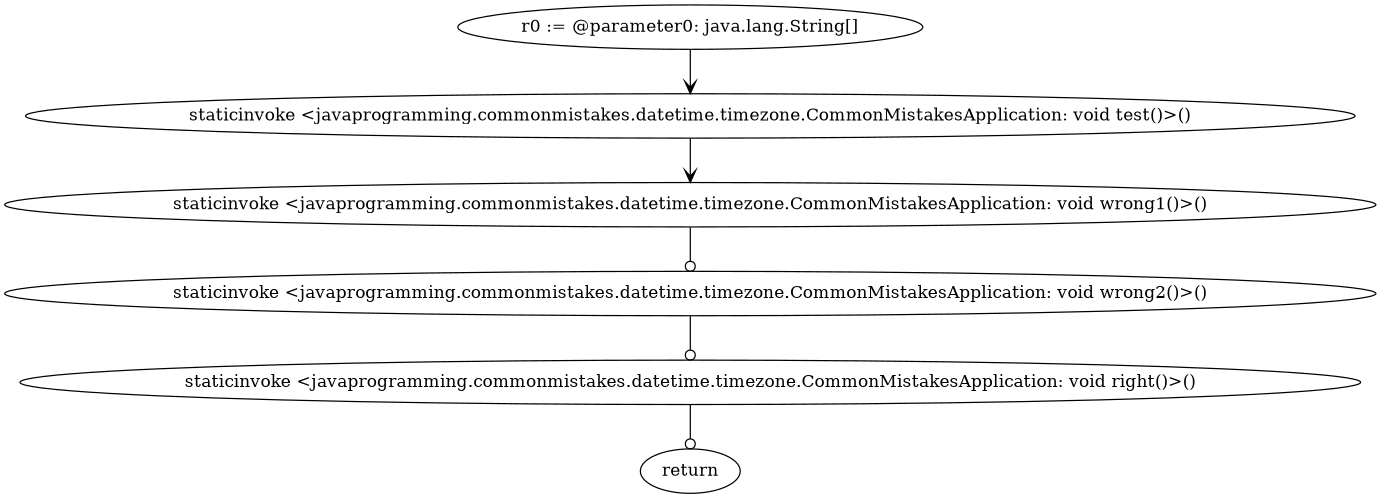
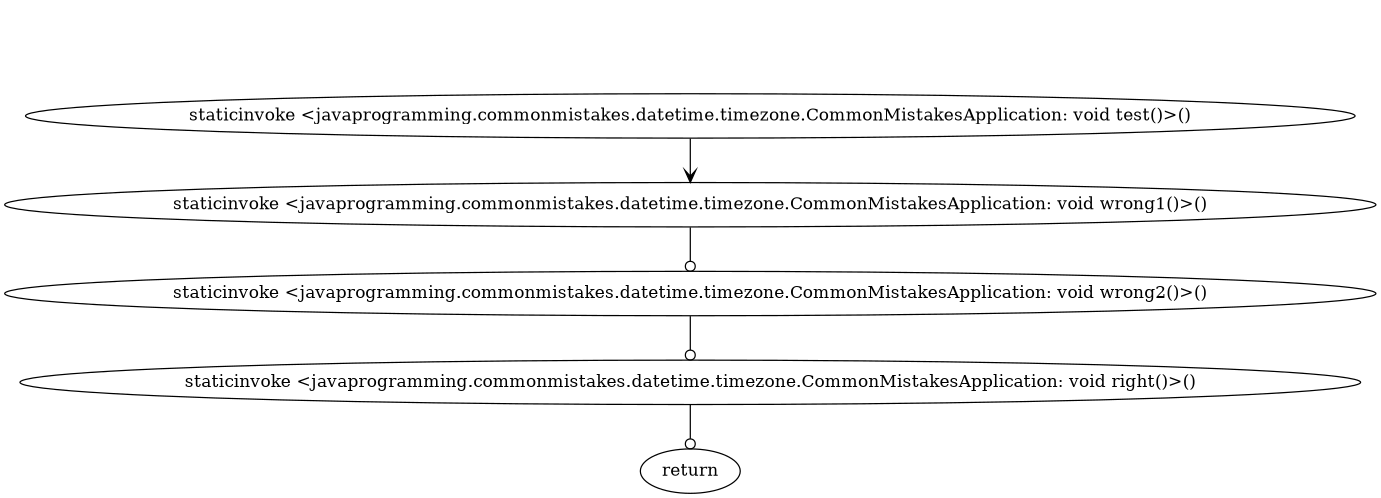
node "r0 := @parameter0: java.lang.String[]": removed
